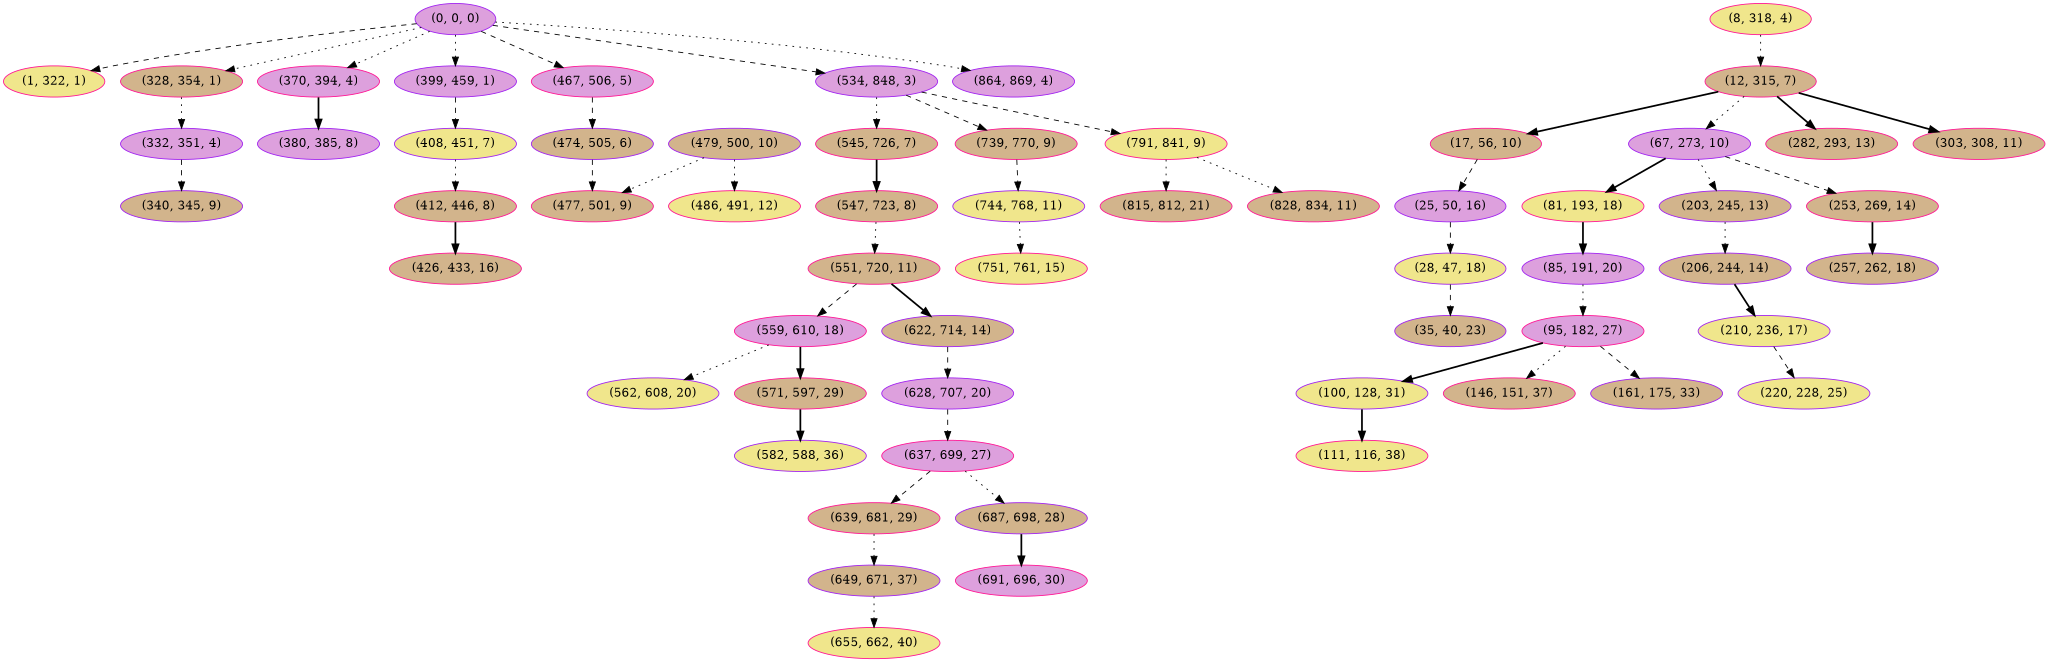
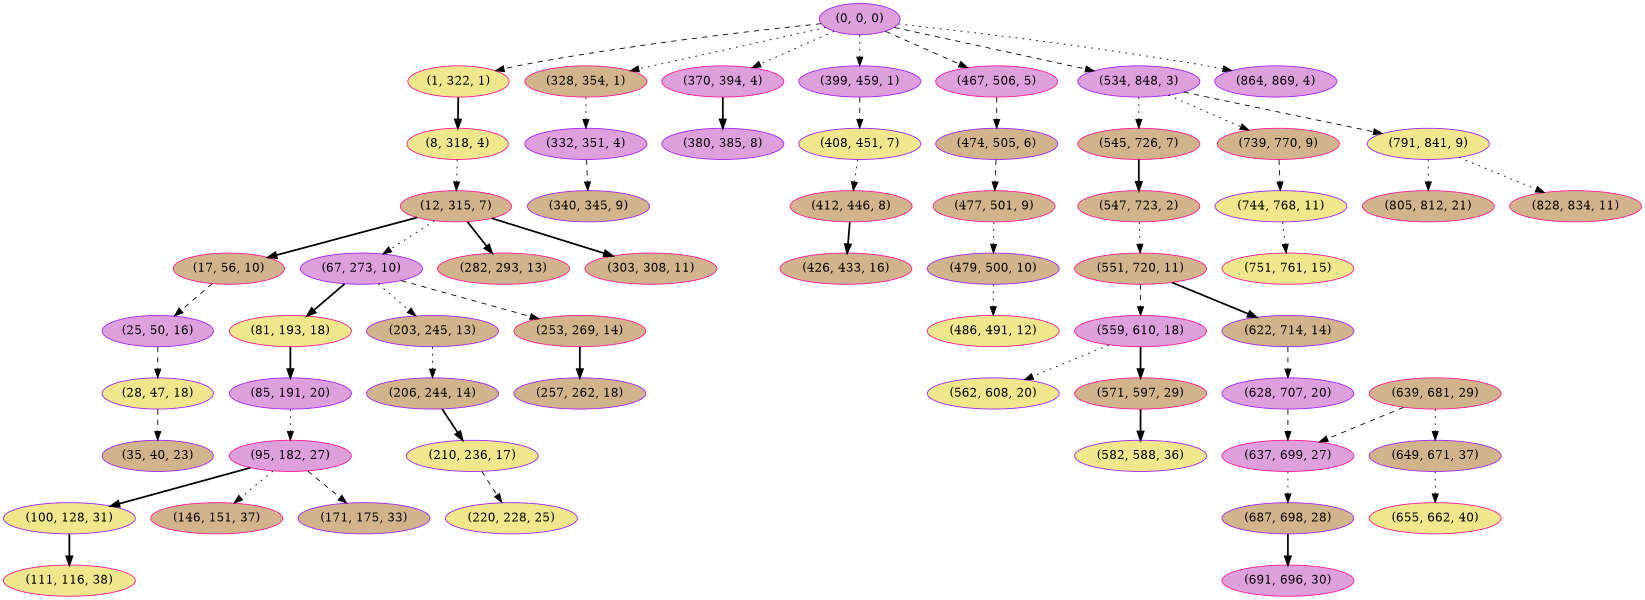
edge "(1, 322, 1)" -> "(8, 318, 4)": added
edge "(534, 848, 3)" -> "(739, 770, 9)": style dashed -> dotted
node "(791, 841, 9)": color deeppink -> purple
edge "(479, 500, 10)" -> "(477, 501, 9)": reversed
node "(547, 723, 8)": label "(547, 723, 8)" -> "(547, 723, 2)"
node "(815, 812, 21)": label "(815, 812, 21)" -> "(805, 812, 21)"
node "(161, 175, 33)": label "(161, 175, 33)" -> "(171, 175, 33)"
edge "(637, 699, 27)" -> "(639, 681, 29)": reversed
